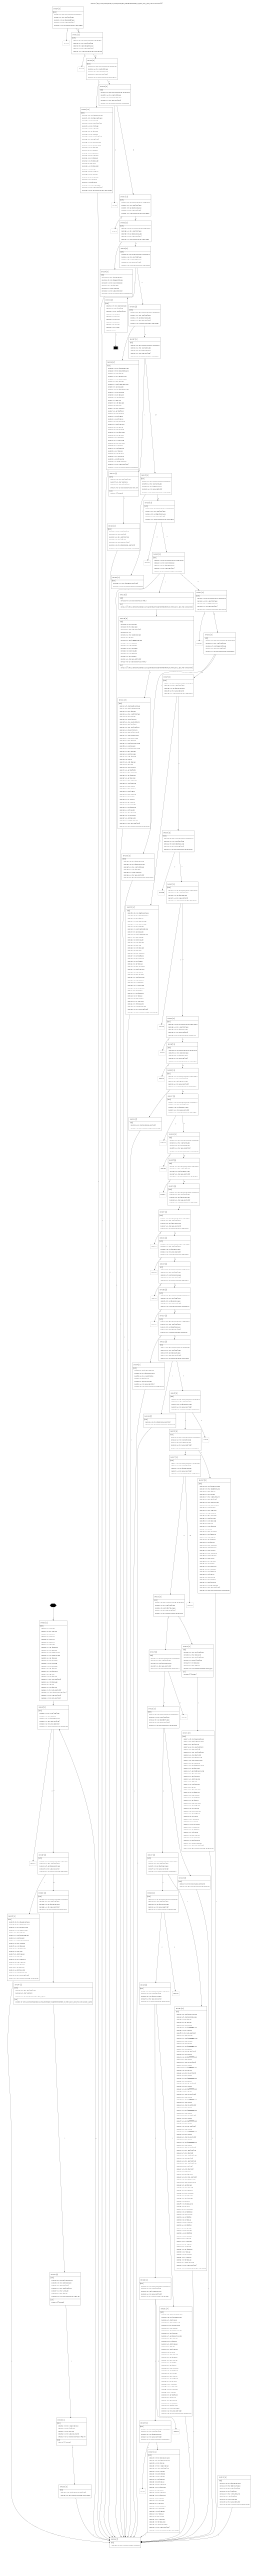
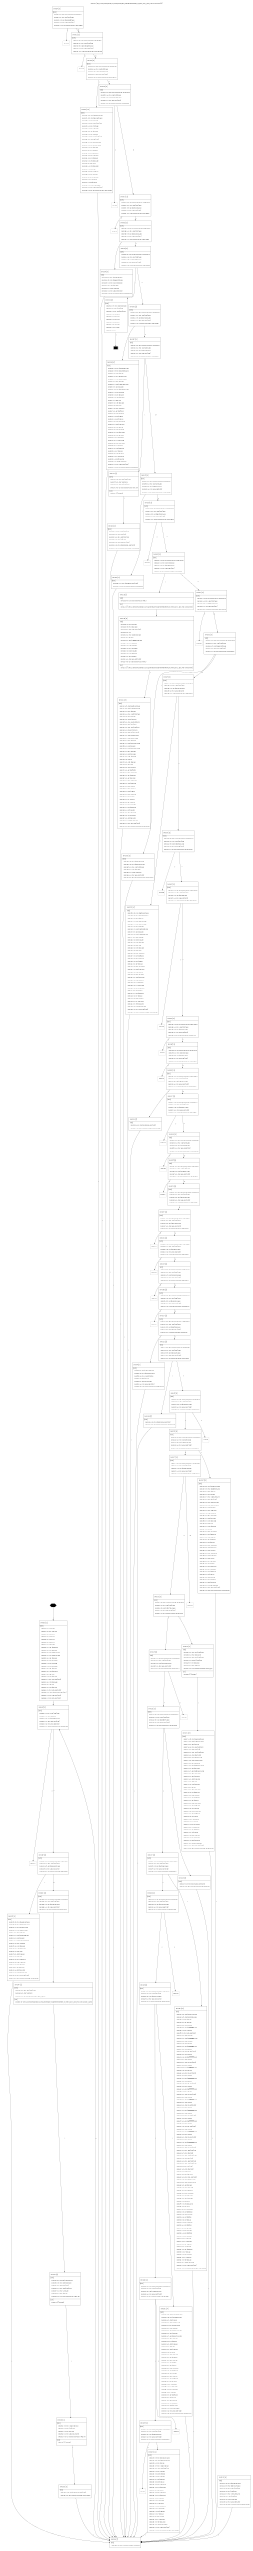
edge "0x401a2b [28]" -> "0x402b68 [5]": now "0x4029b9 [15]" -> "0x402b68 [5]"
